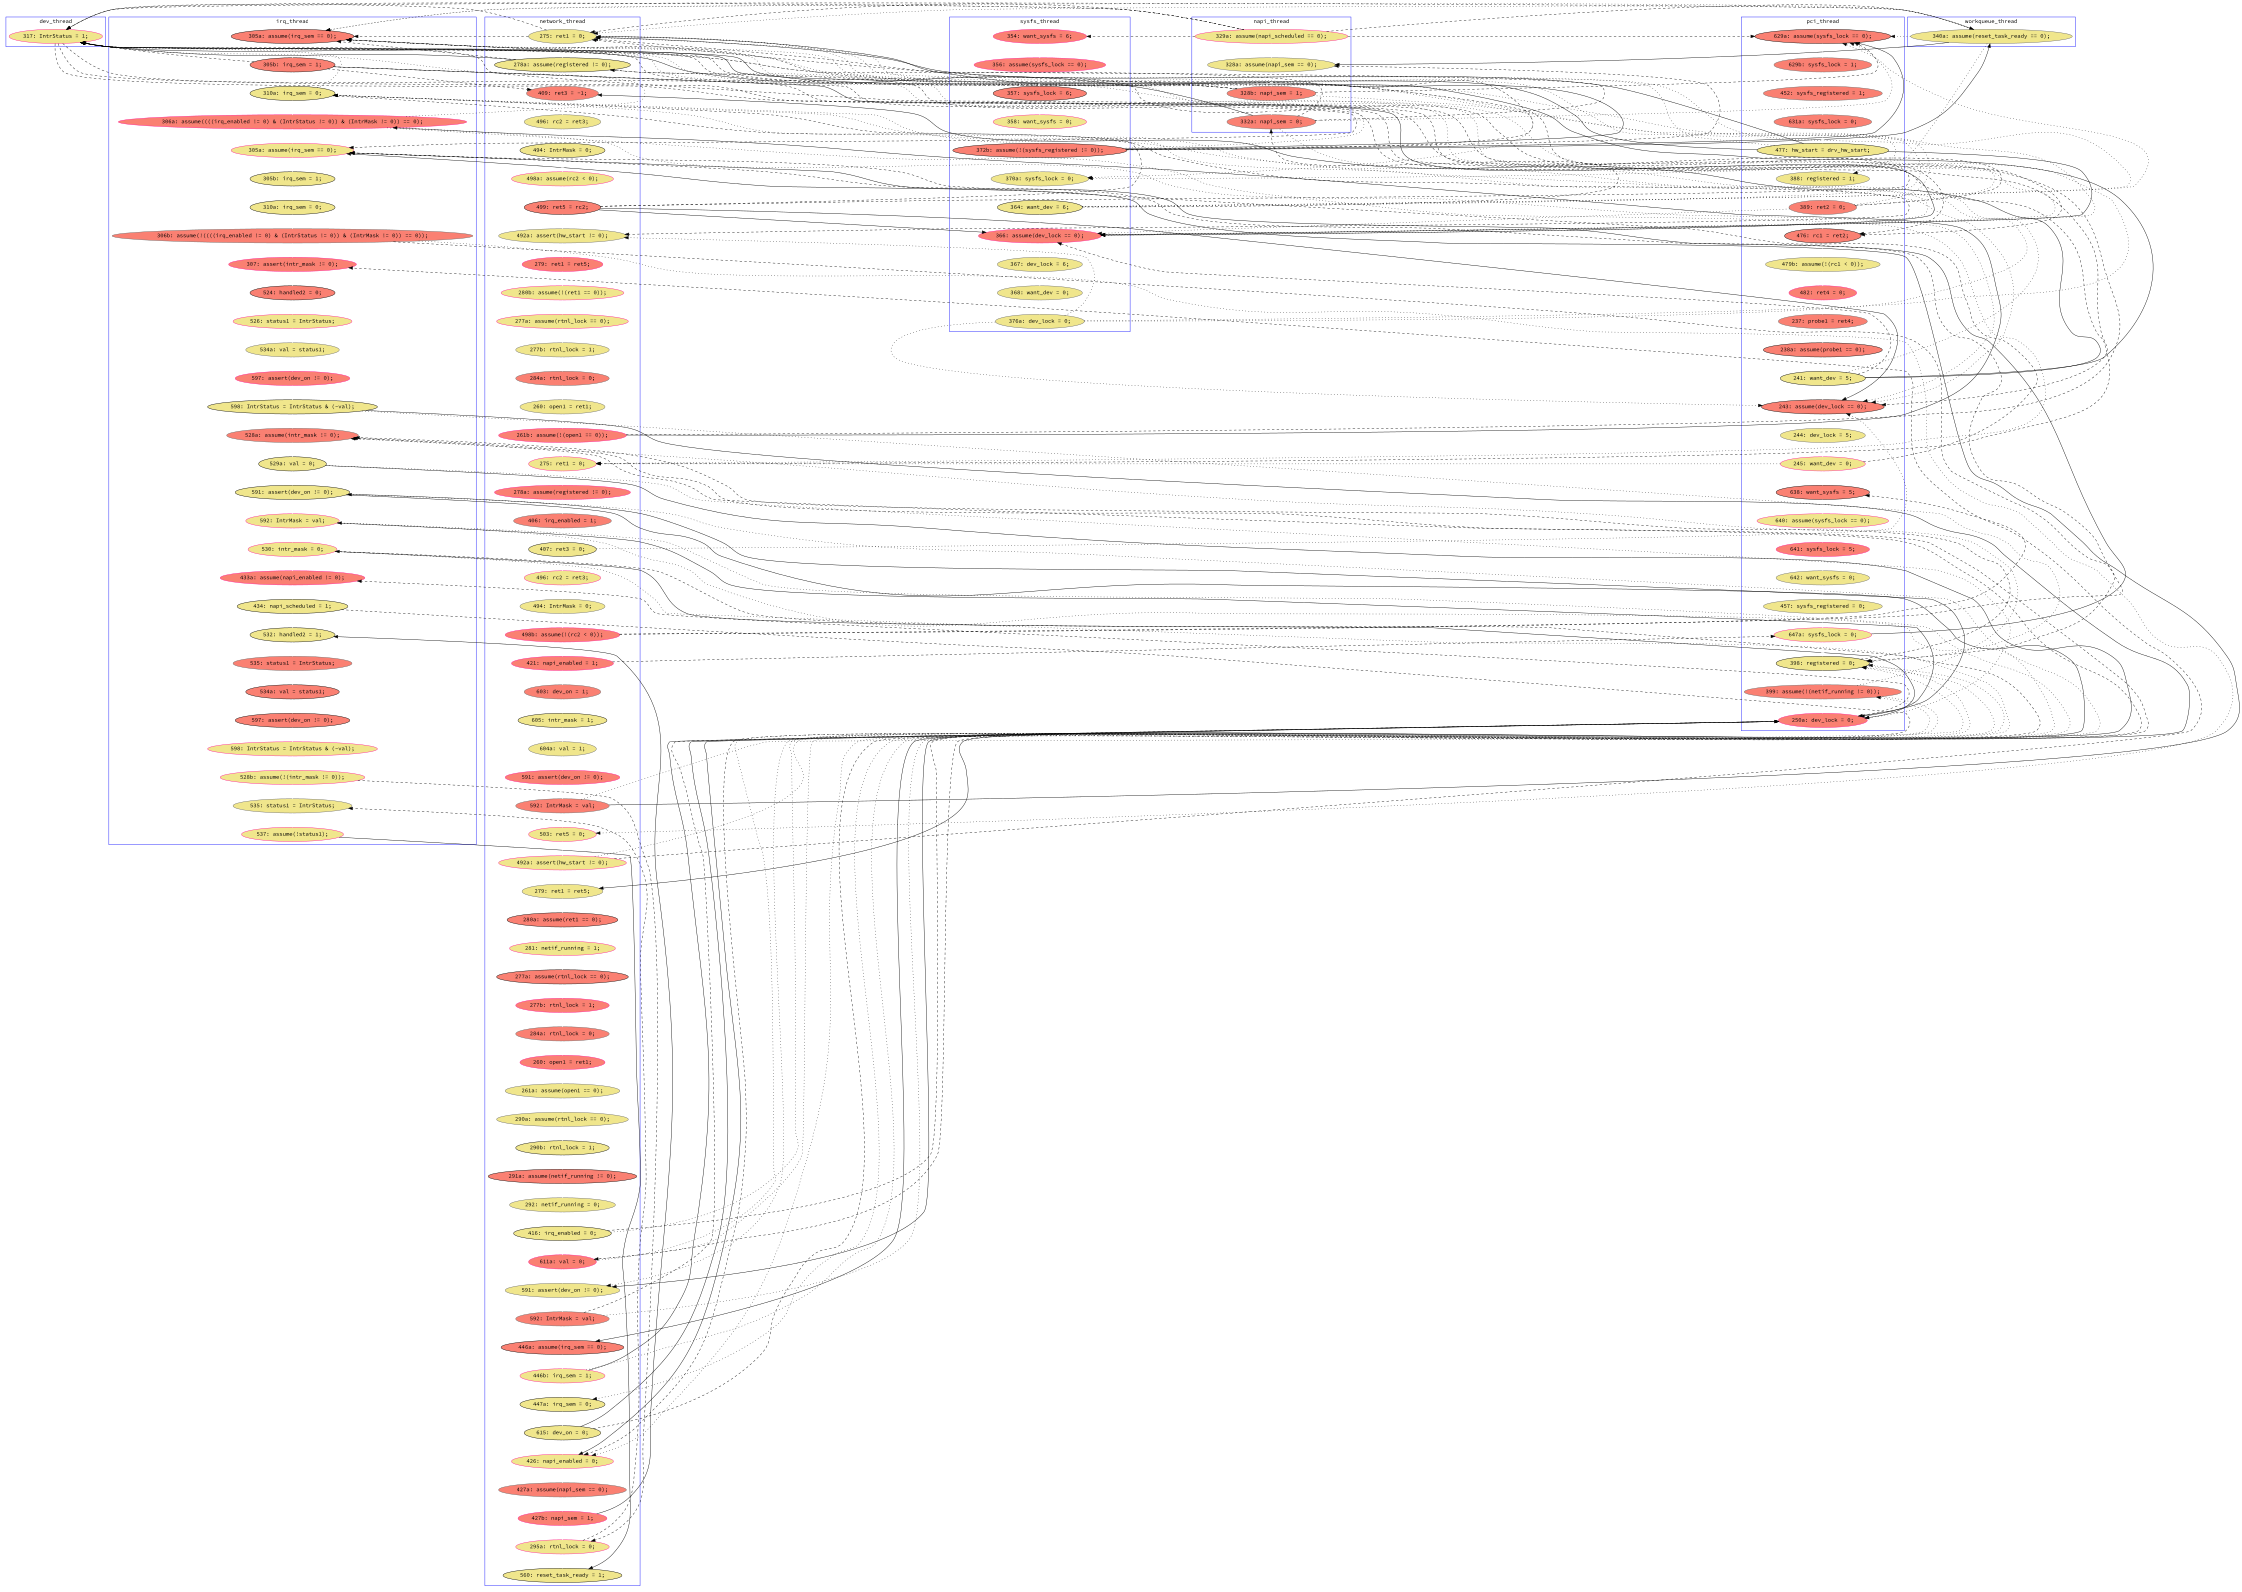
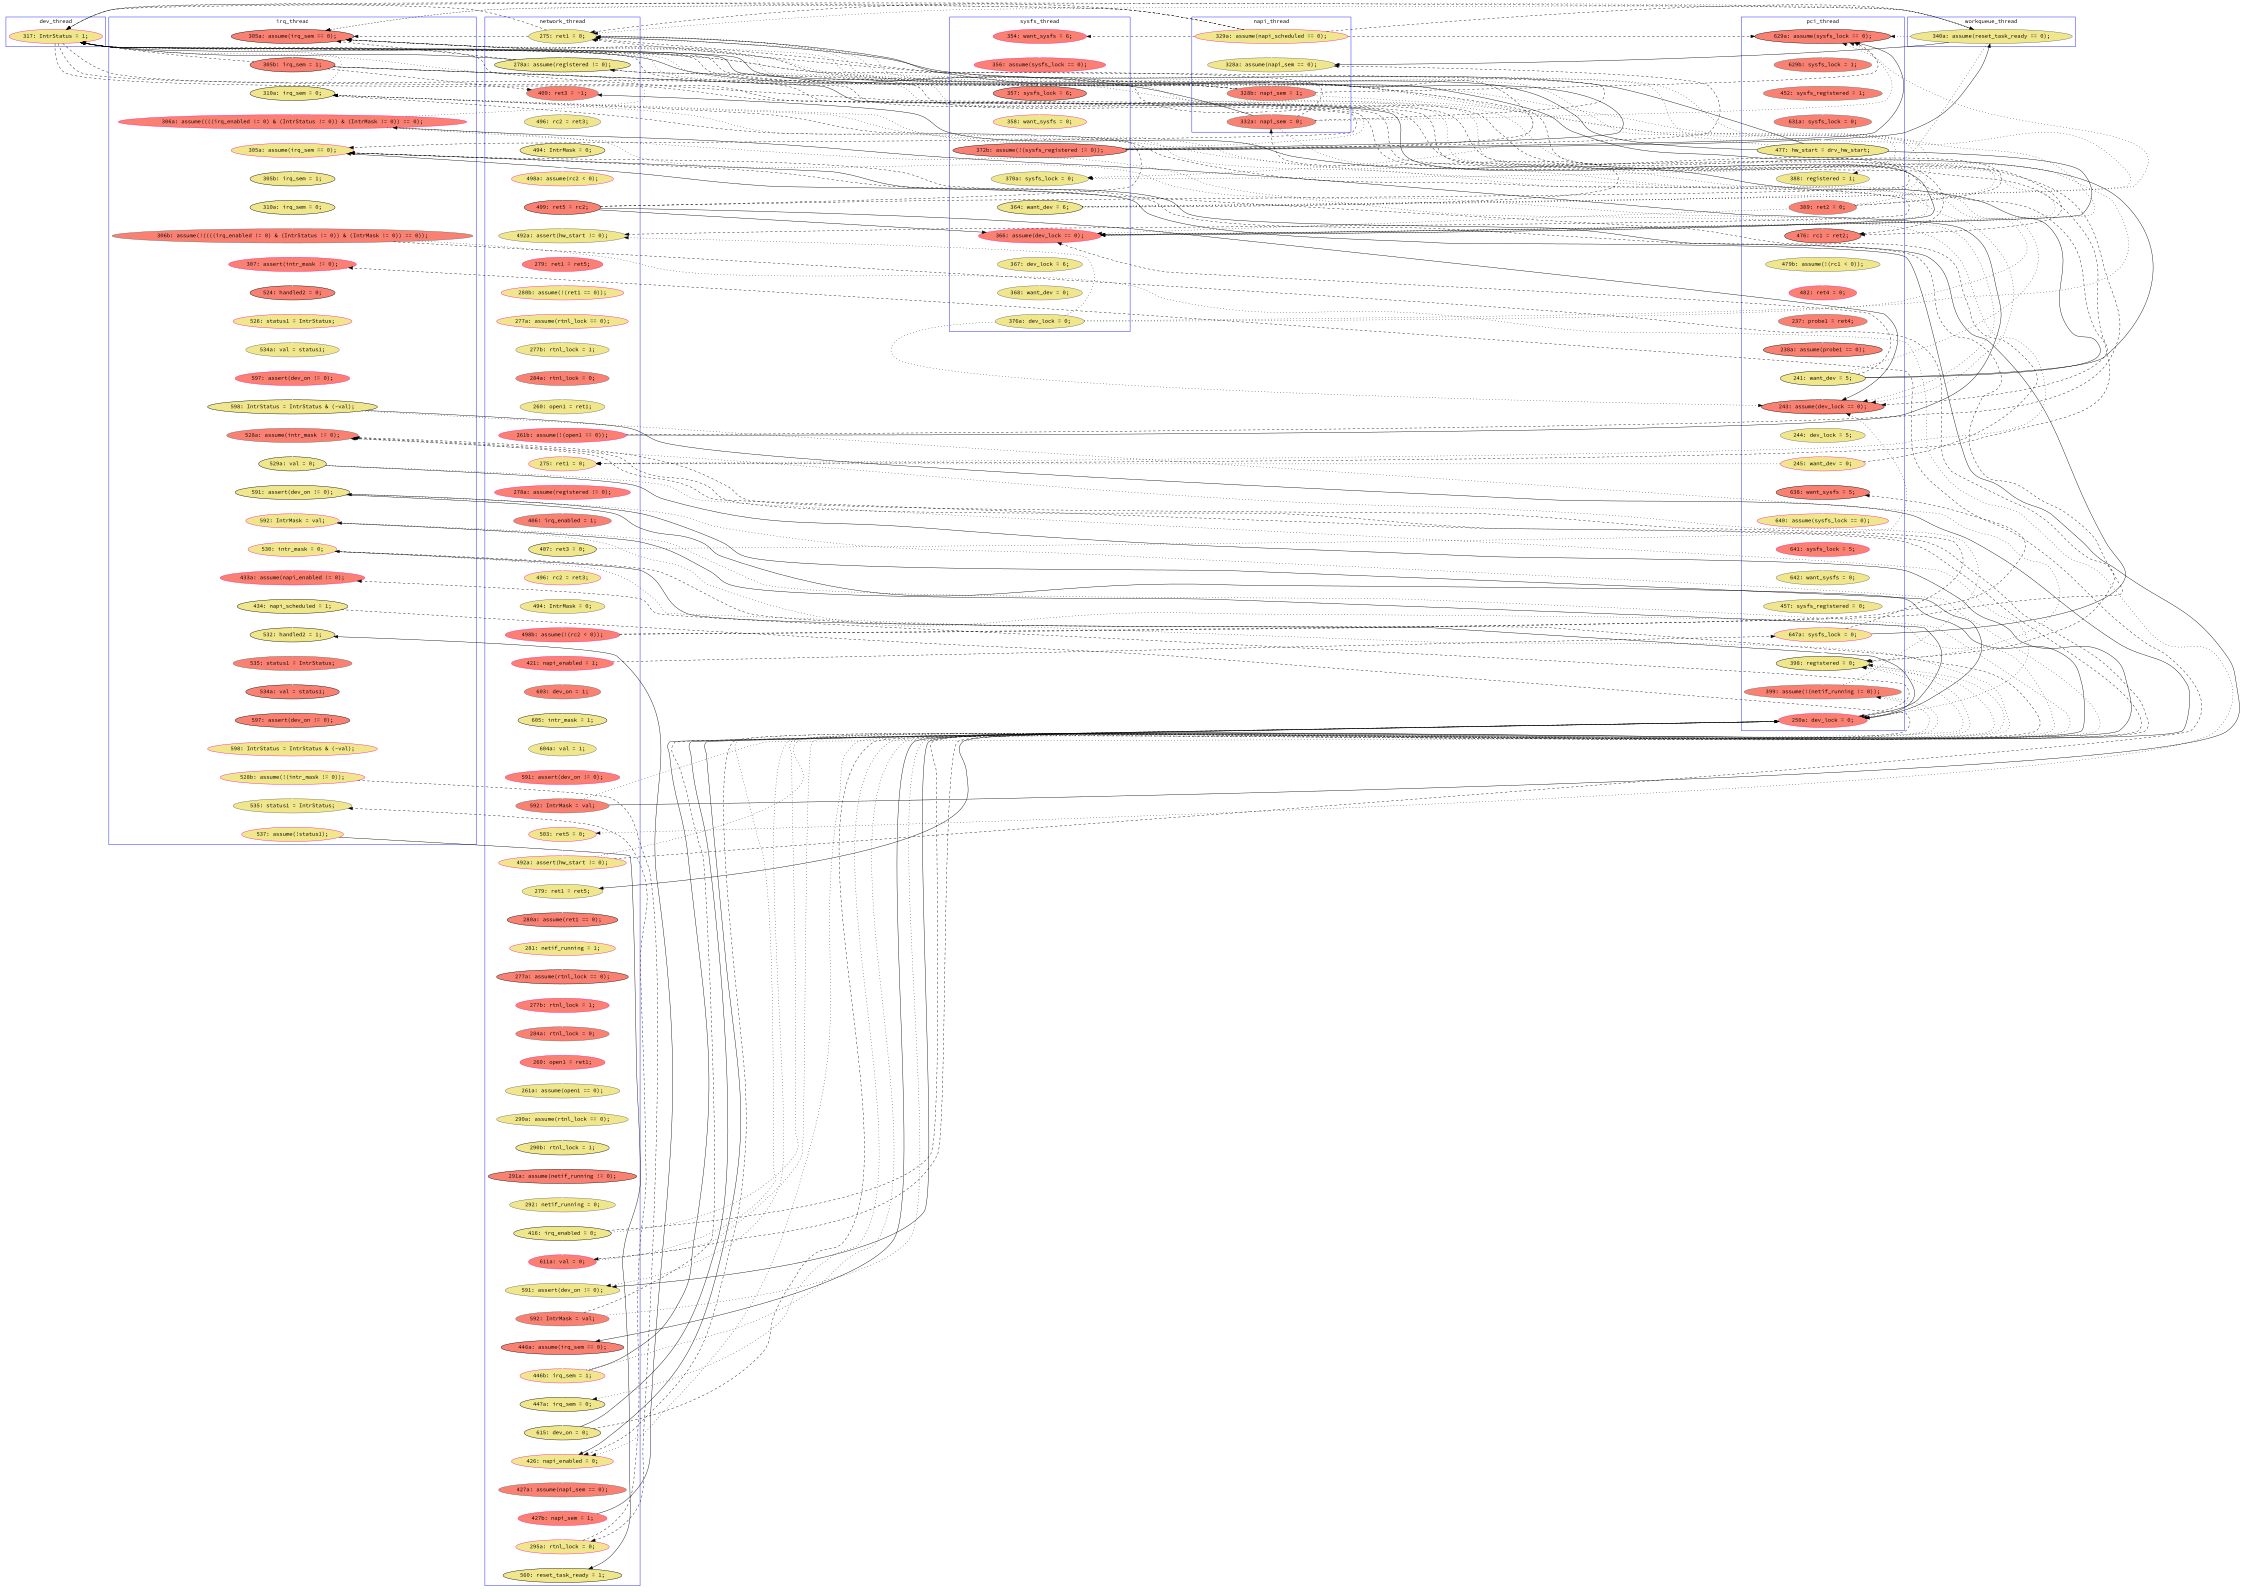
edge "398: registered = 0;" -> "528a: assume(intr_mask != 0);": now "647a: sysfs_lock = 0;" -> "528a: assume(intr_mask != 0);"
